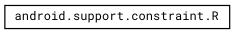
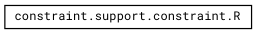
node "android.support.constraint.R": label "android.support.constraint.R" -> "constraint.support.constraint.R"
